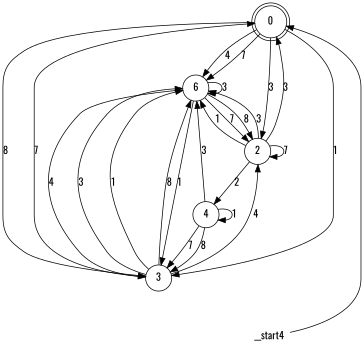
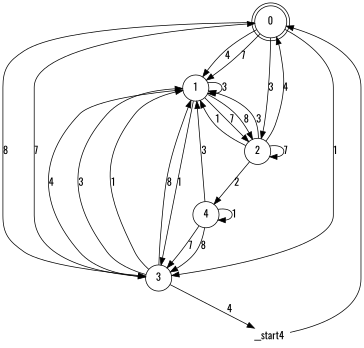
node "6": label "6" -> "1"
edge "2" -> "0": label "3" -> "4"
edge "3" -> "2": now "3" -> "__start4"
